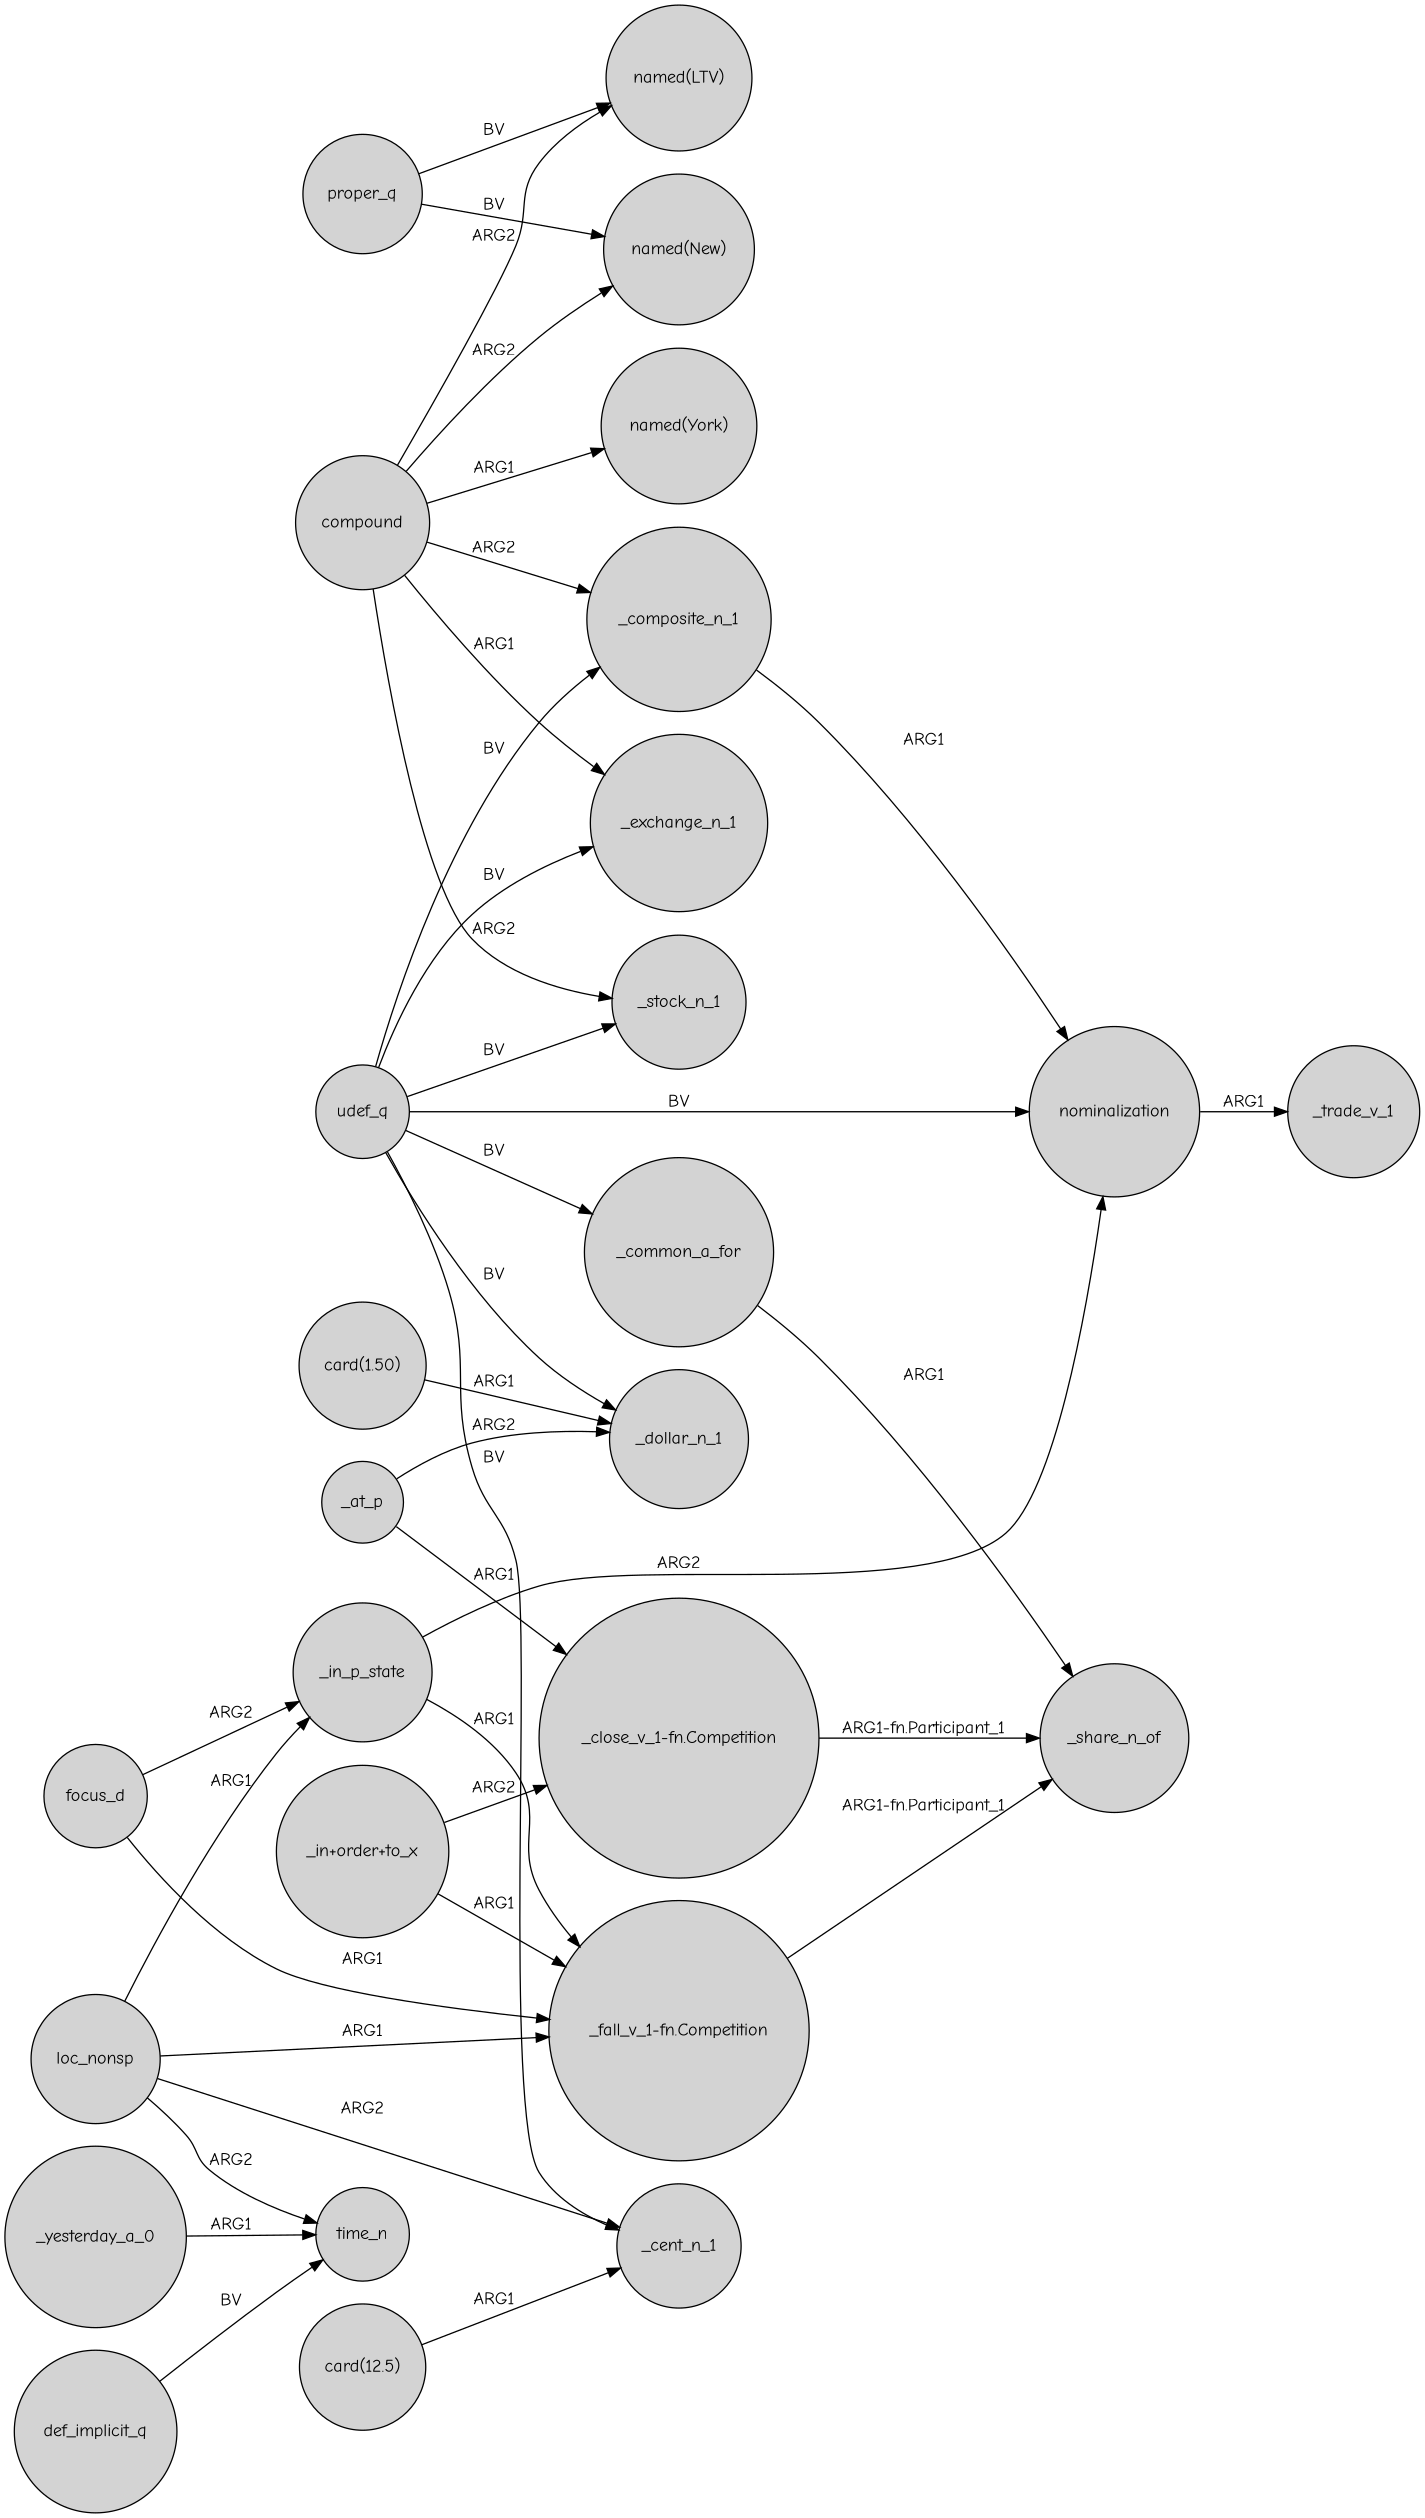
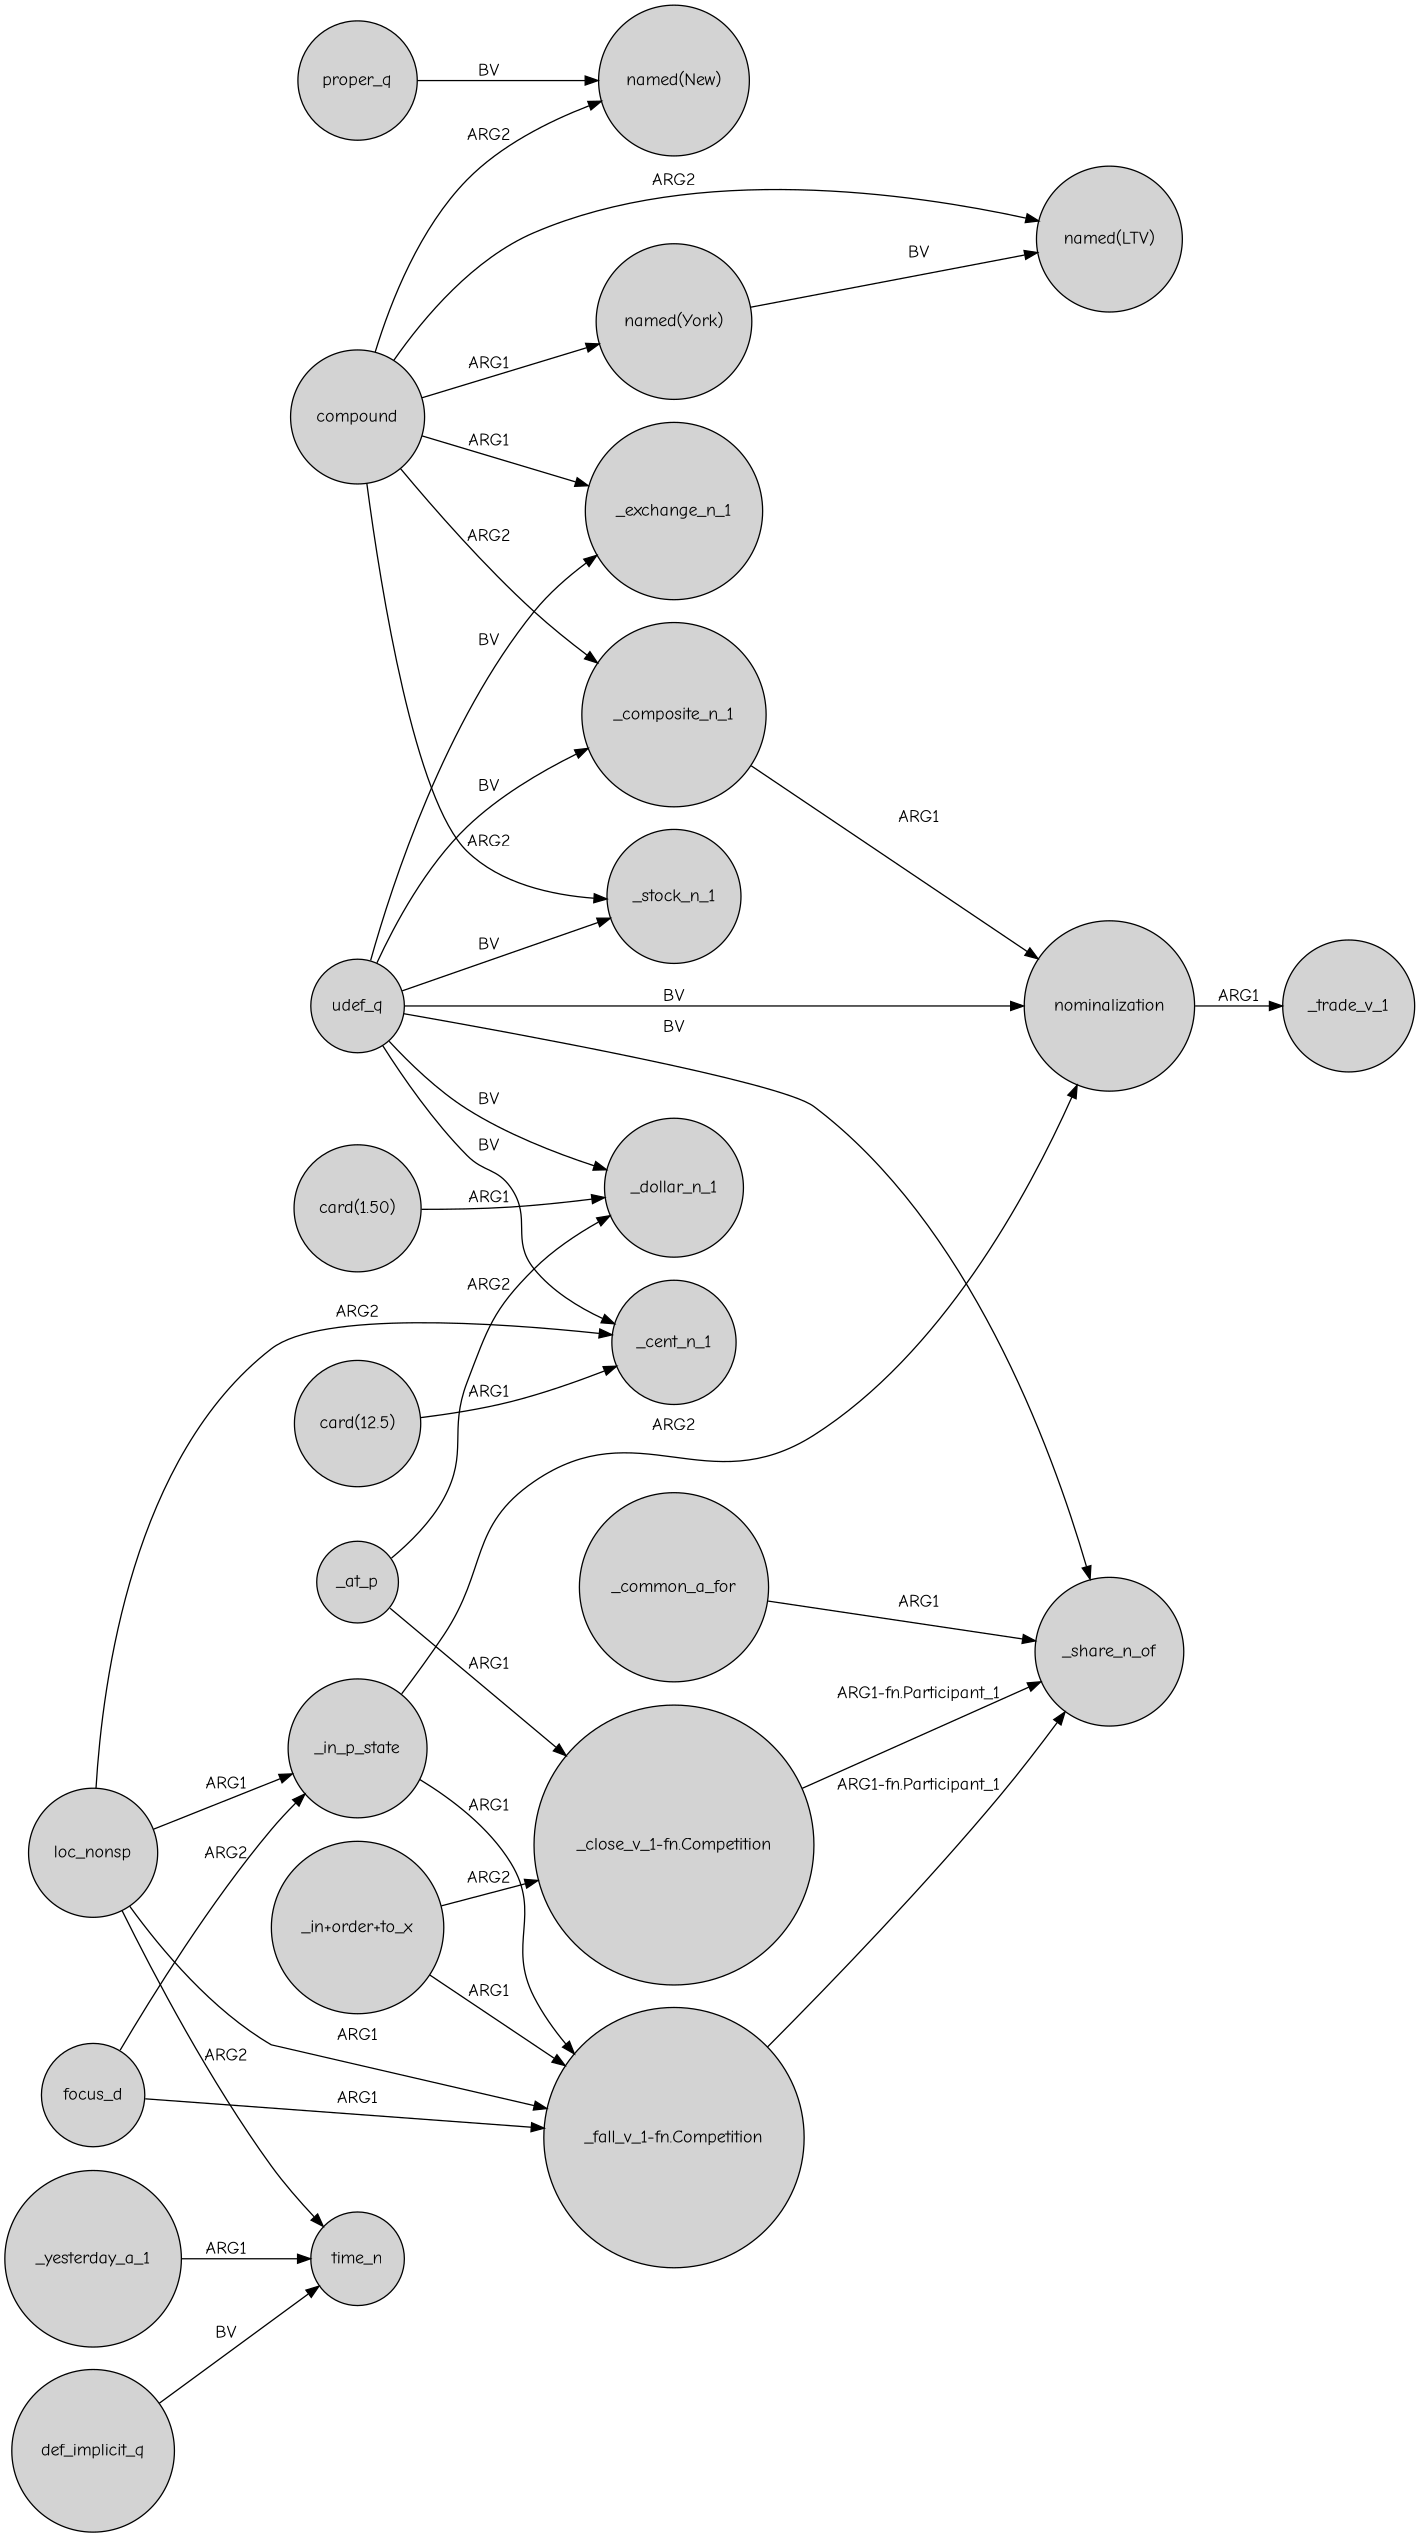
edge "proper_q" -> "named(LTV)": now "named(York)" -> "named(LTV)"
edge "udef_q" -> "_common_a_for": now "udef_q" -> "_share_n_of"
node "_yesterday_a_0": label "_yesterday_a_0" -> "_yesterday_a_1"
